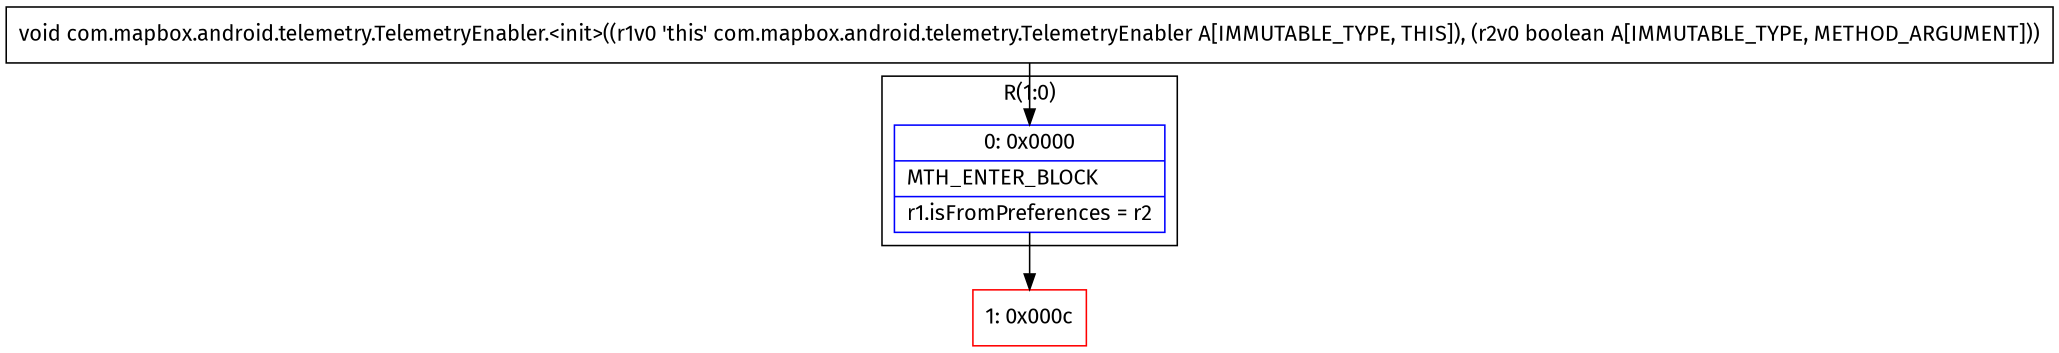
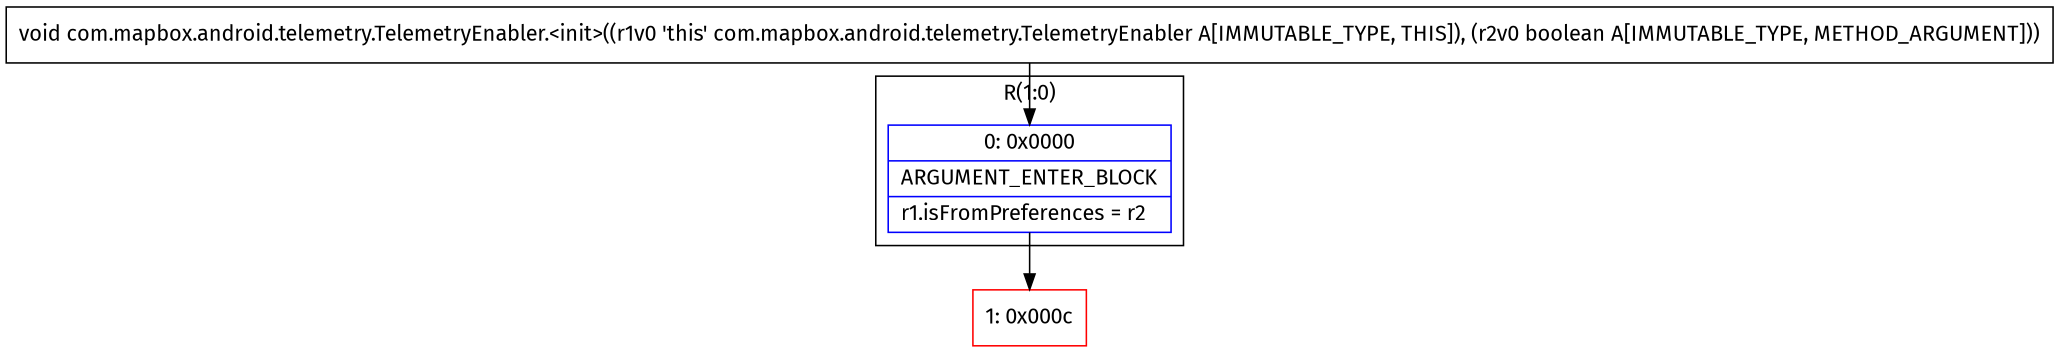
node "0: 0x0000": text "MTH_ENTER_BLOCK" -> "ARGUMENT_ENTER_BLOCK"
